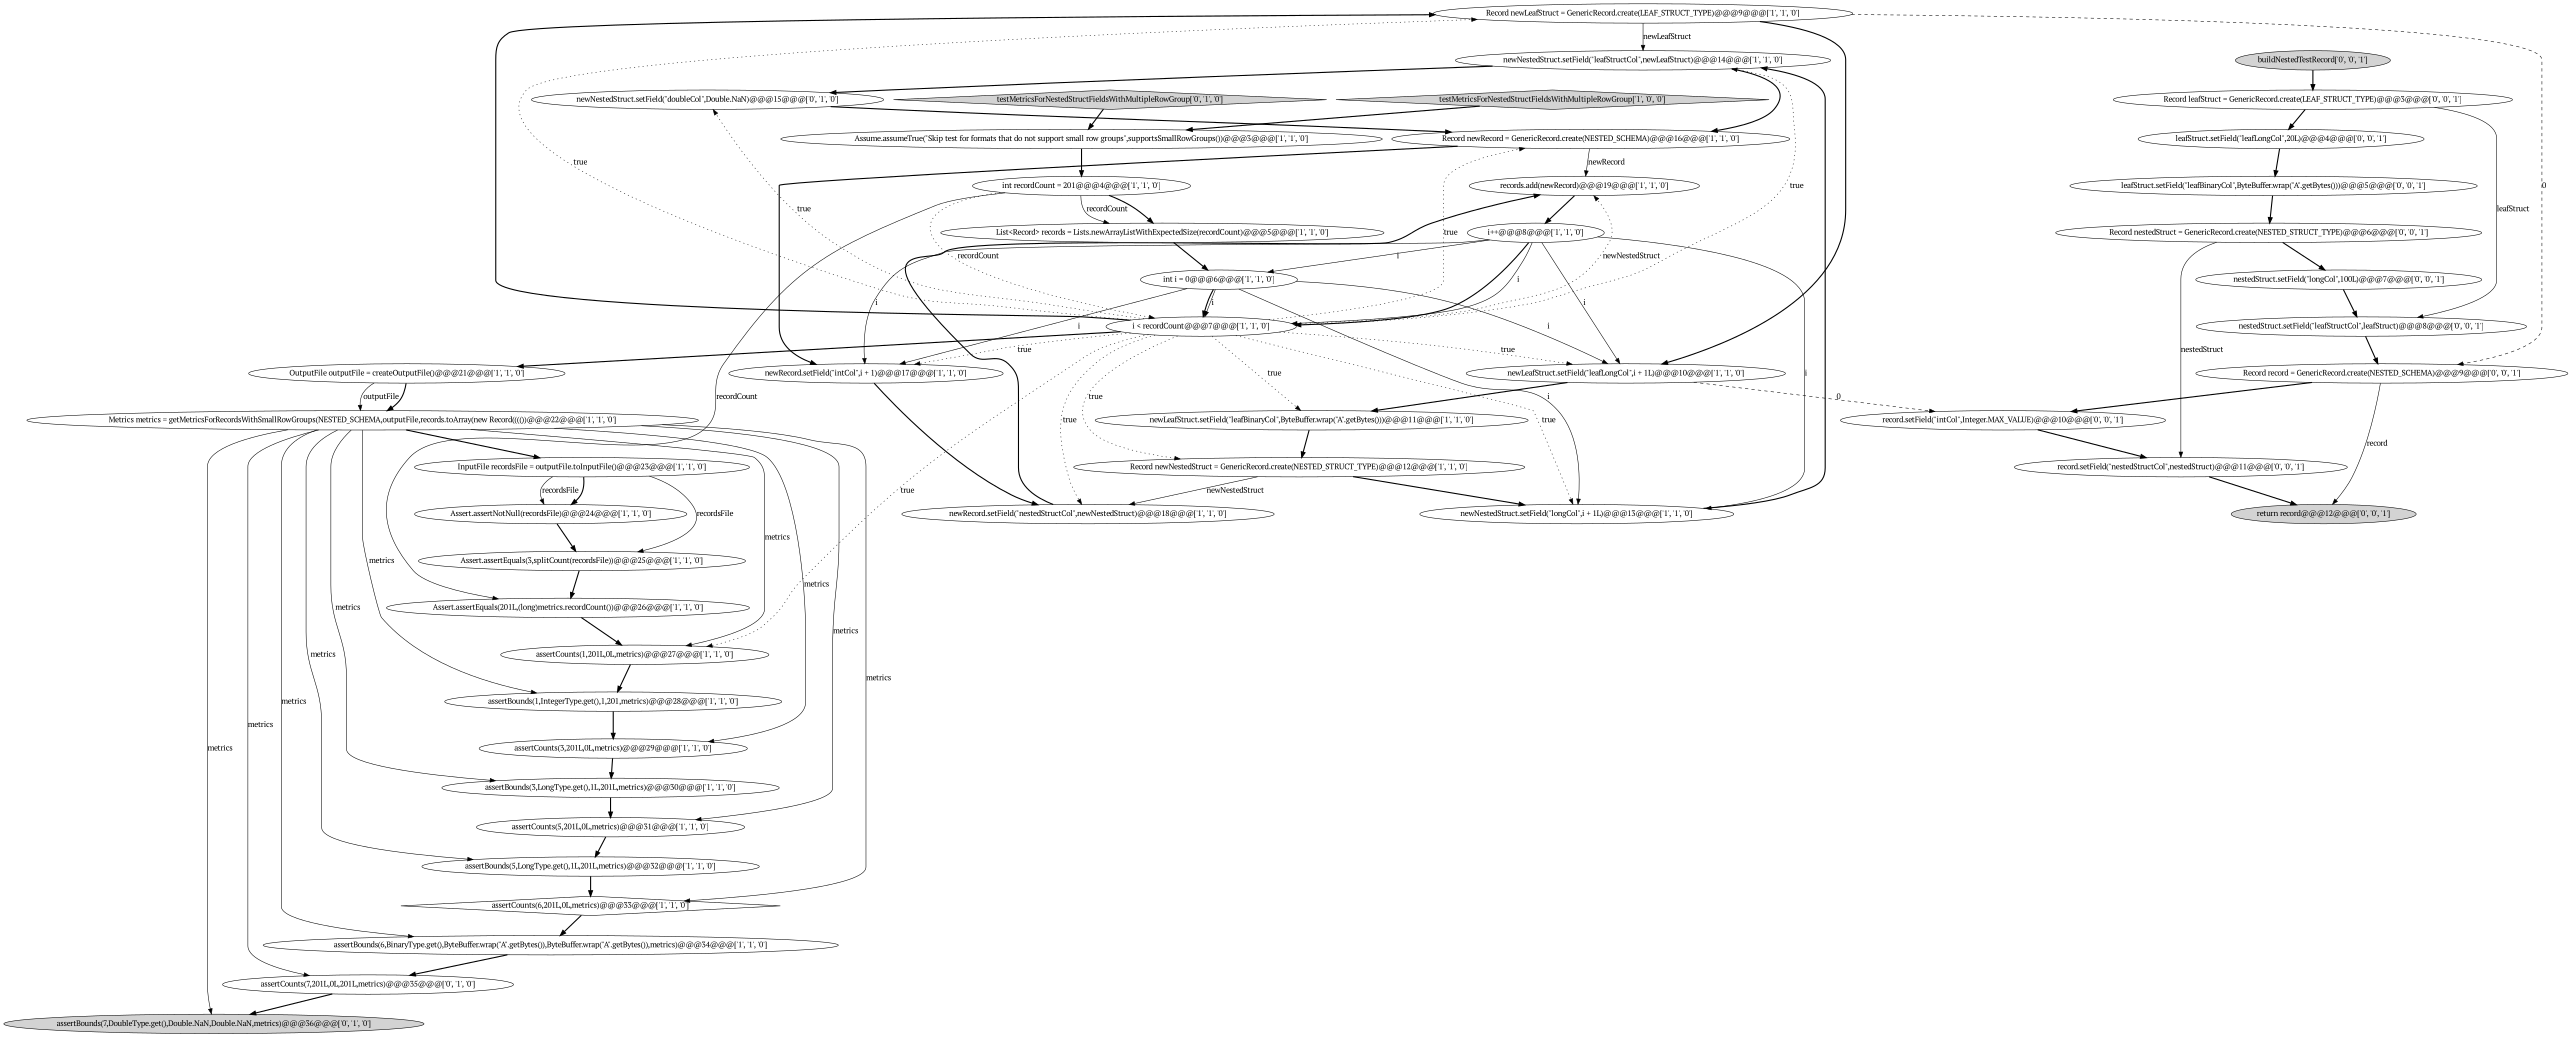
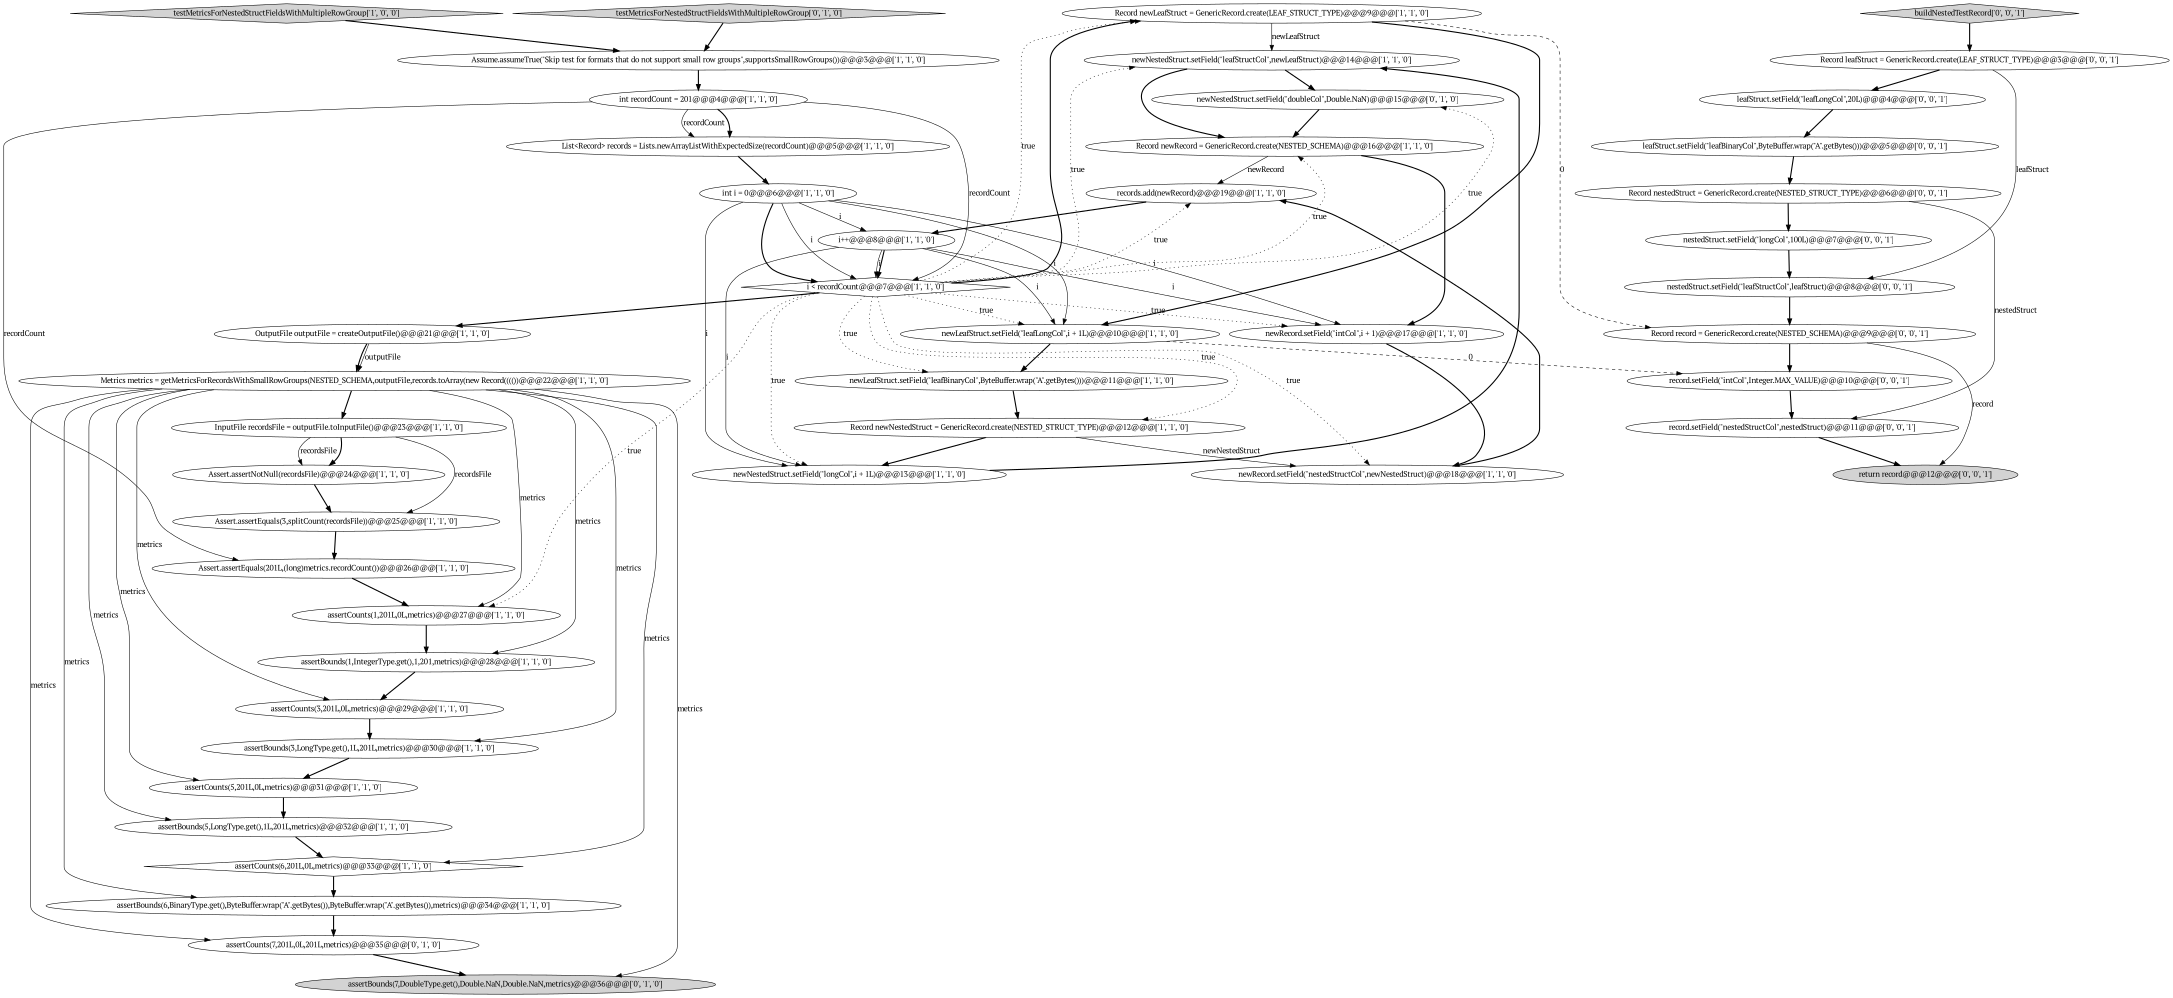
node "buildNestedTestRecord['0', '0', '1']": shape ellipse -> diamond
edge "i++@@@8@@@['1', '1', '0']" -> "int i = 0@@@6@@@['1', '1', '0']": reversed
edge "i < recordCount@@@7@@@['1', '1', '0']" -> "records.add(newRecord)@@@19@@@['1', '1', '0']": label "newNestedStruct" -> "true"
edge "int recordCount = 201@@@4@@@['1', '1', '0']" -> "i < recordCount@@@7@@@['1', '1', '0']": style dotted -> solid
node "i < recordCount@@@7@@@['1', '1', '0']": shape ellipse -> diamond
